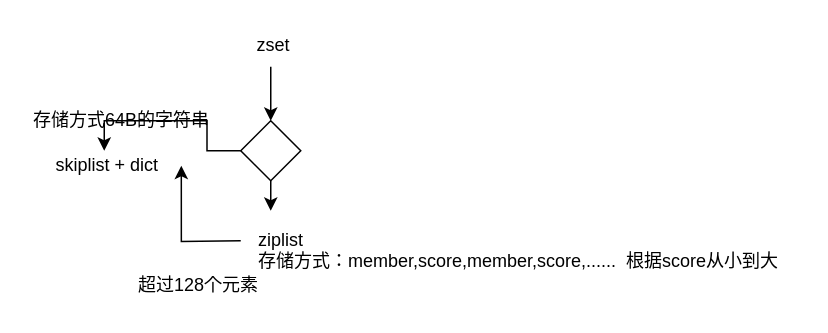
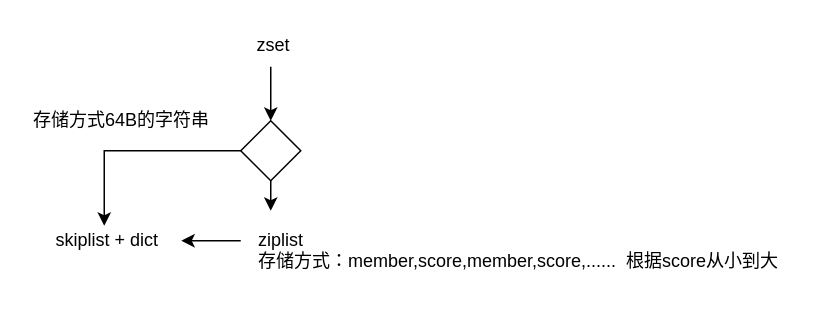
node "skiplist + dict": moved (113, 166) -> (113, 241)
node "超过128个元素": removed
